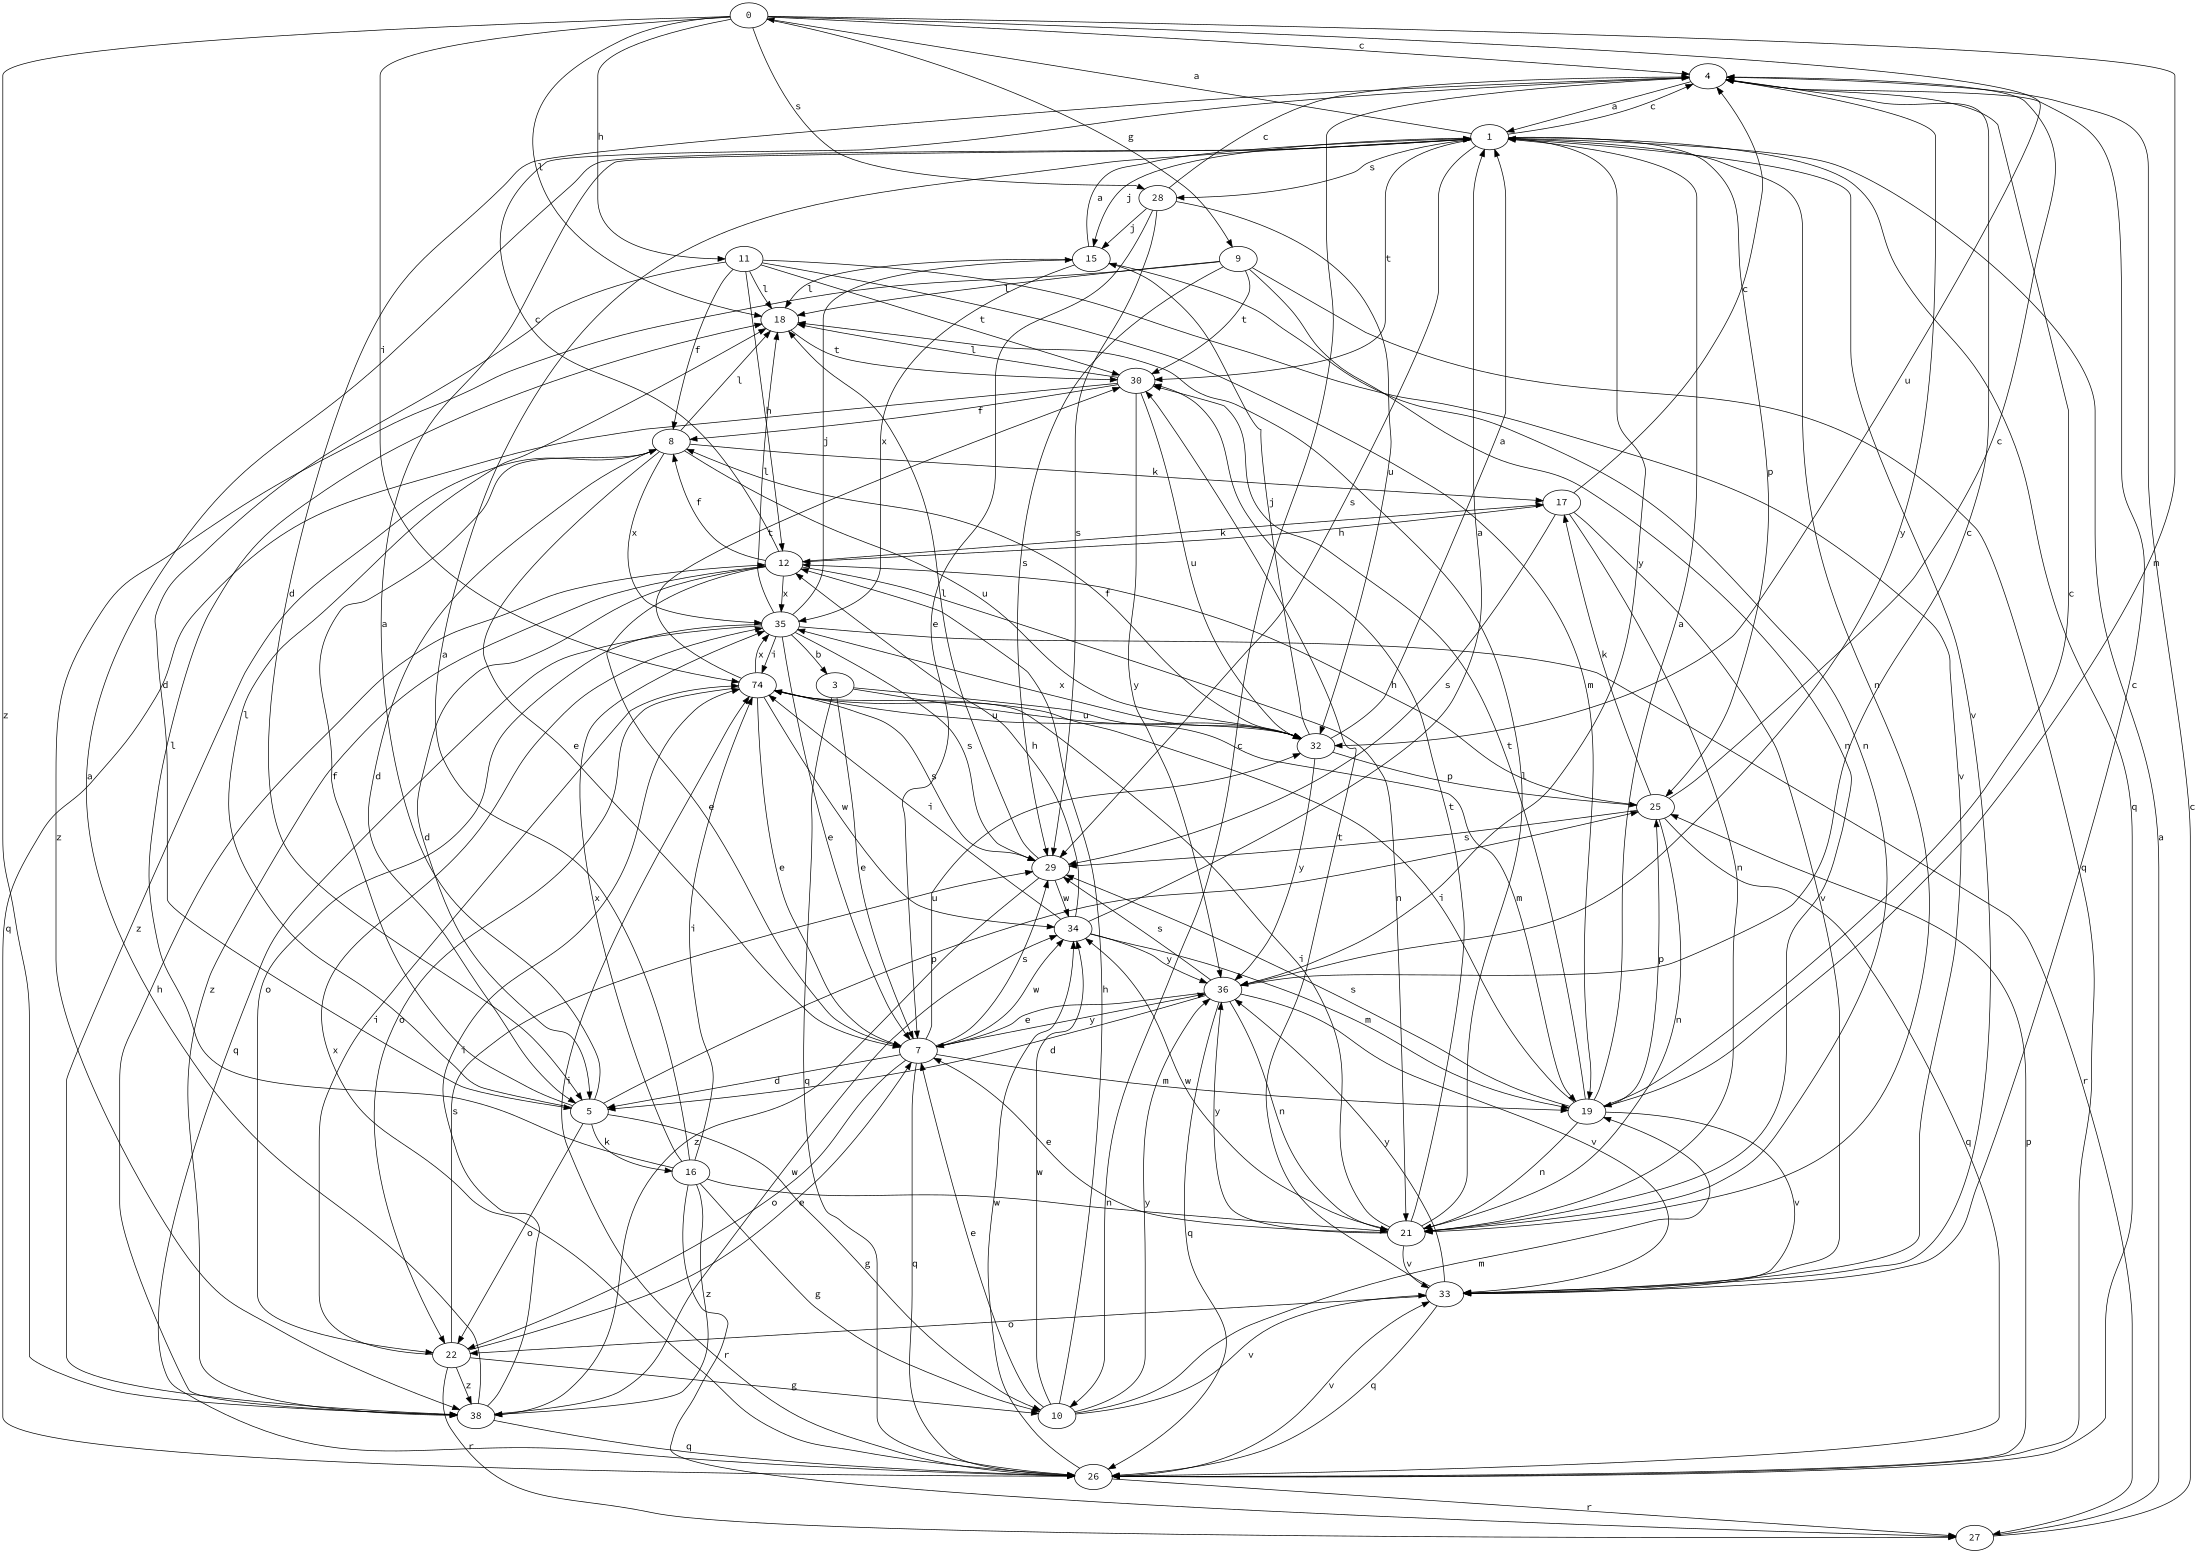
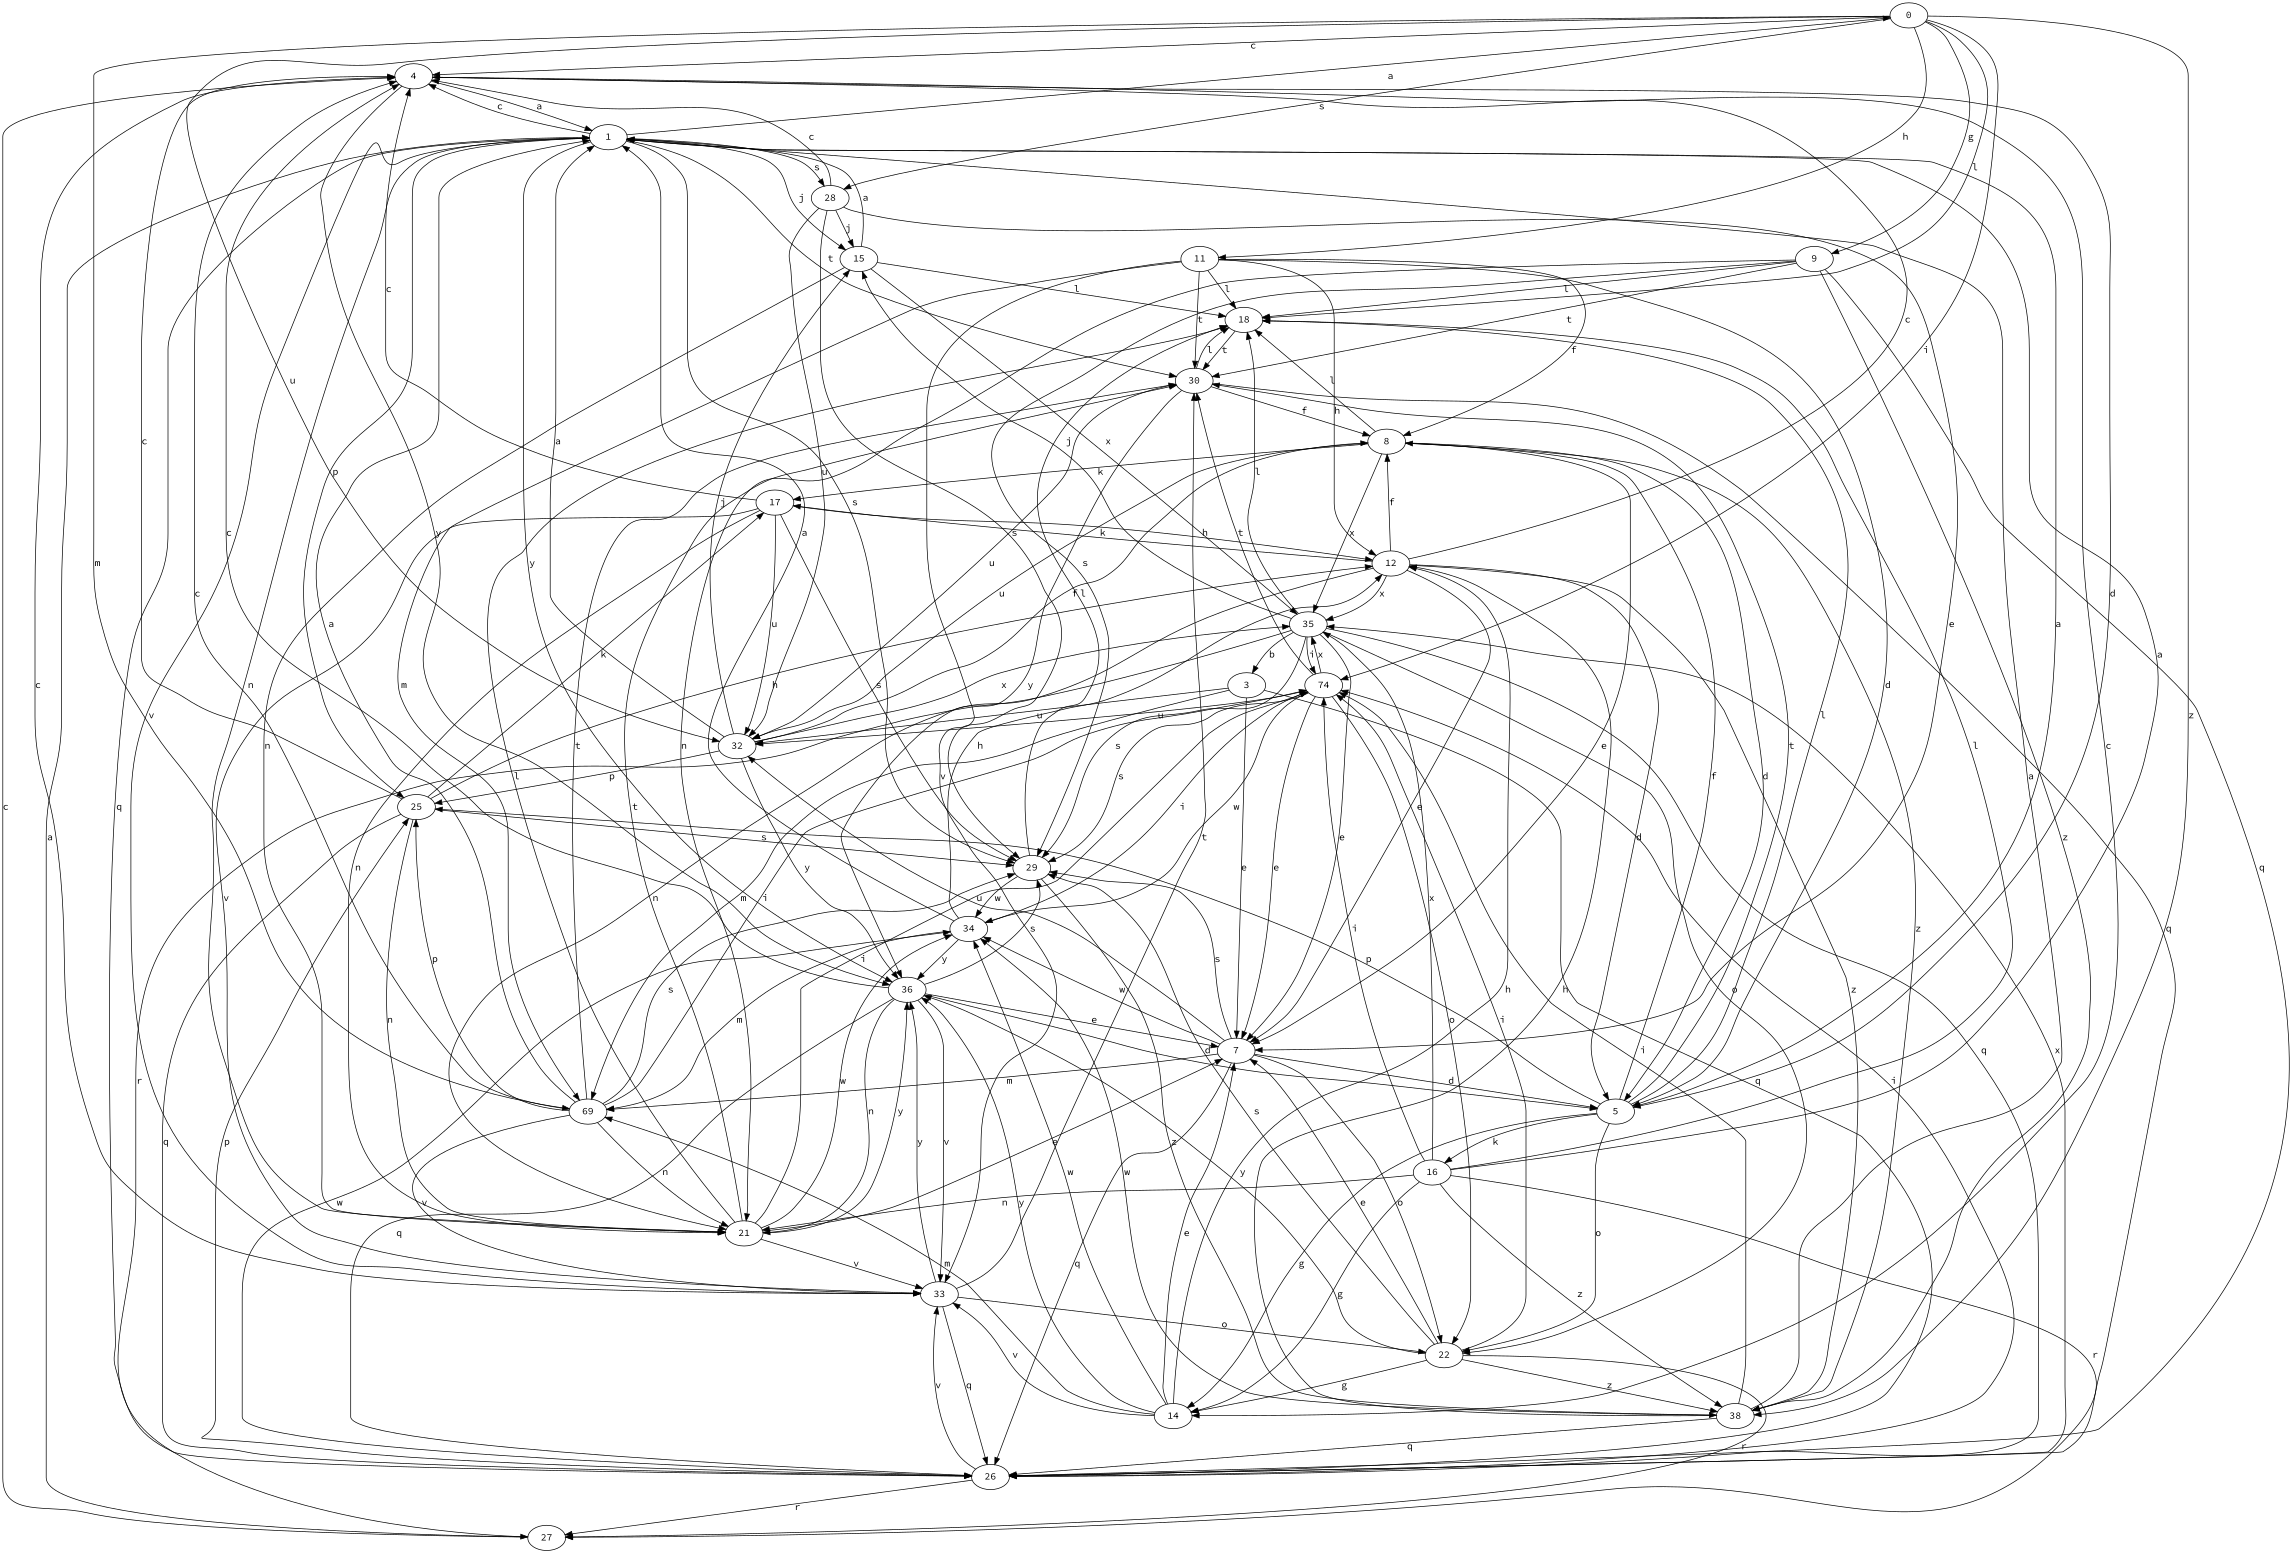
edge "5" -> "30": added, label "t"
edge "17" -> "32": added, label "u"
edge "7" -> "36": now "22" -> "36"
node "19": label "19" -> "69"
node "10": label "10" -> "14"
